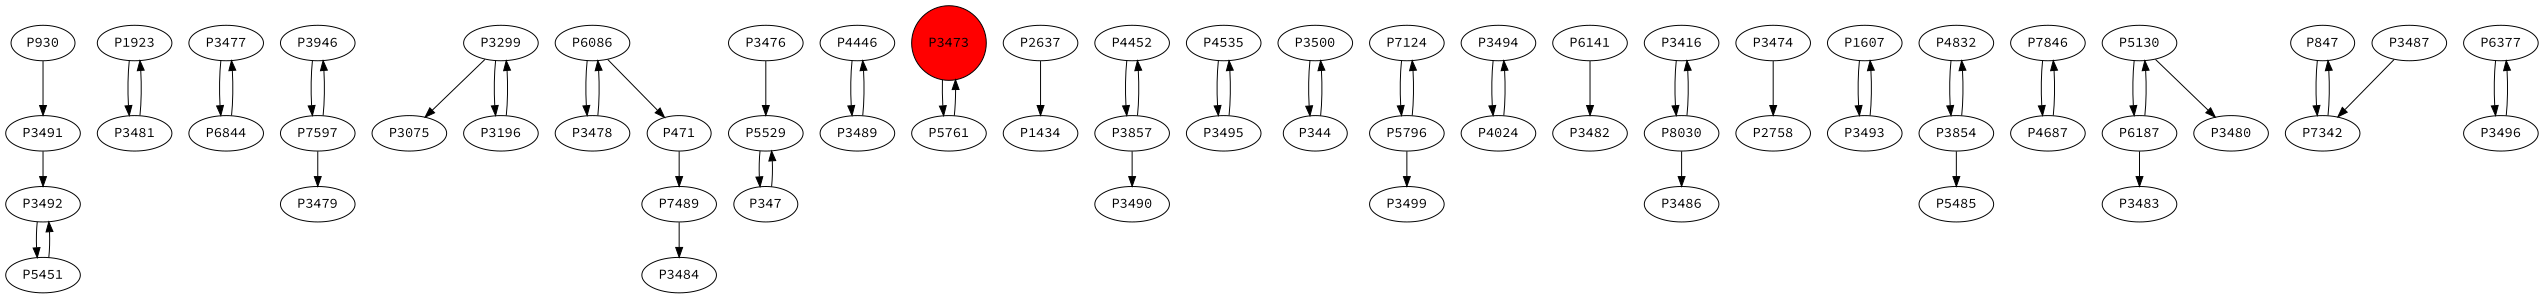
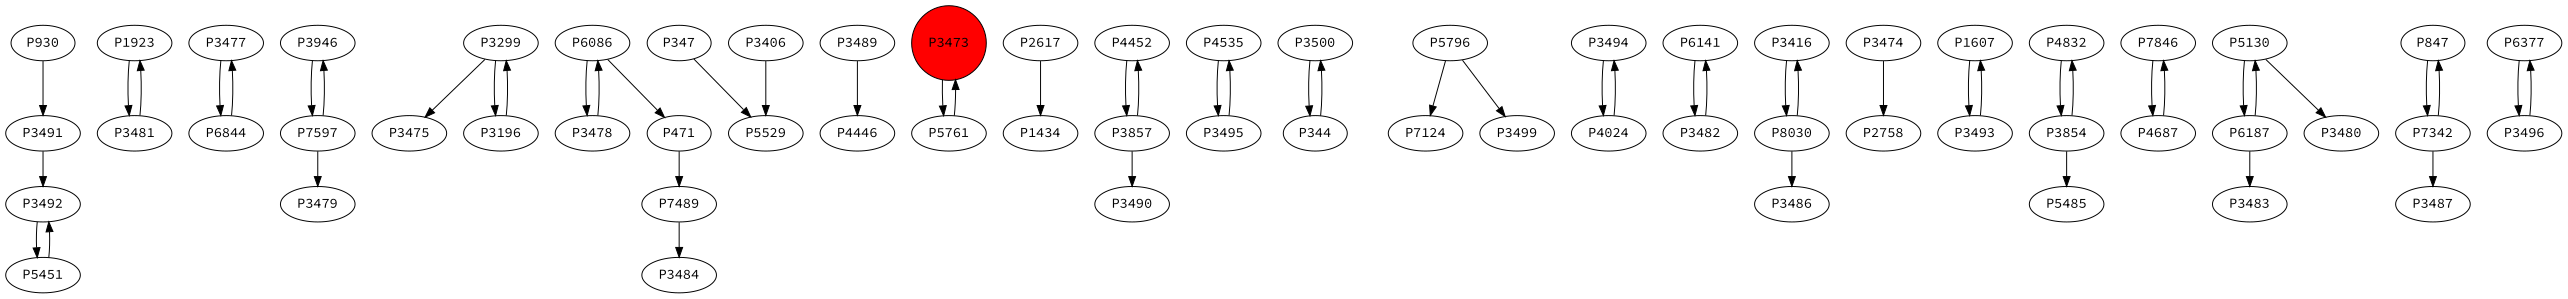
node "P3476": label "P3476" -> "P3406"
node "P2637": label "P2637" -> "P2617"
edge "P4446" -> "P3489": removed
edge "P7124" -> "P5796": removed
edge "P3487" -> "P7342": reversed
edge "P3482" -> "P6141": added
node "P3075": label "P3075" -> "P3475"
edge "P5529" -> "P347": removed
